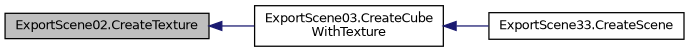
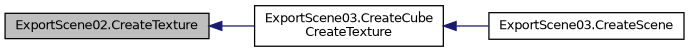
node "ExportScene03.CreateCube WithTexture": label "ExportScene03.CreateCube WithTexture" -> "ExportScene03.CreateCube CreateTexture"
node "ExportScene33.CreateScene": label "ExportScene33.CreateScene" -> "ExportScene03.CreateScene"
